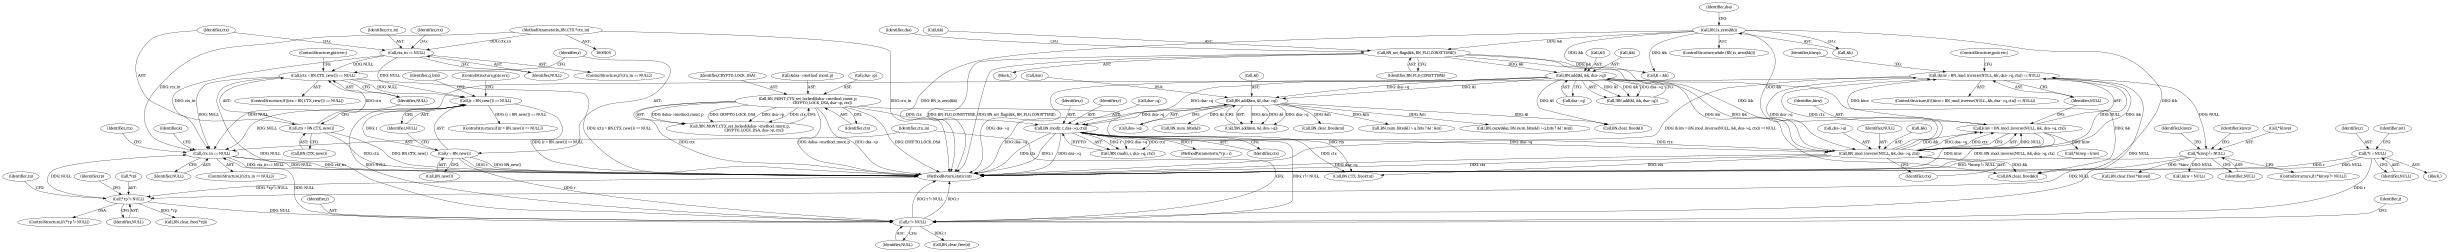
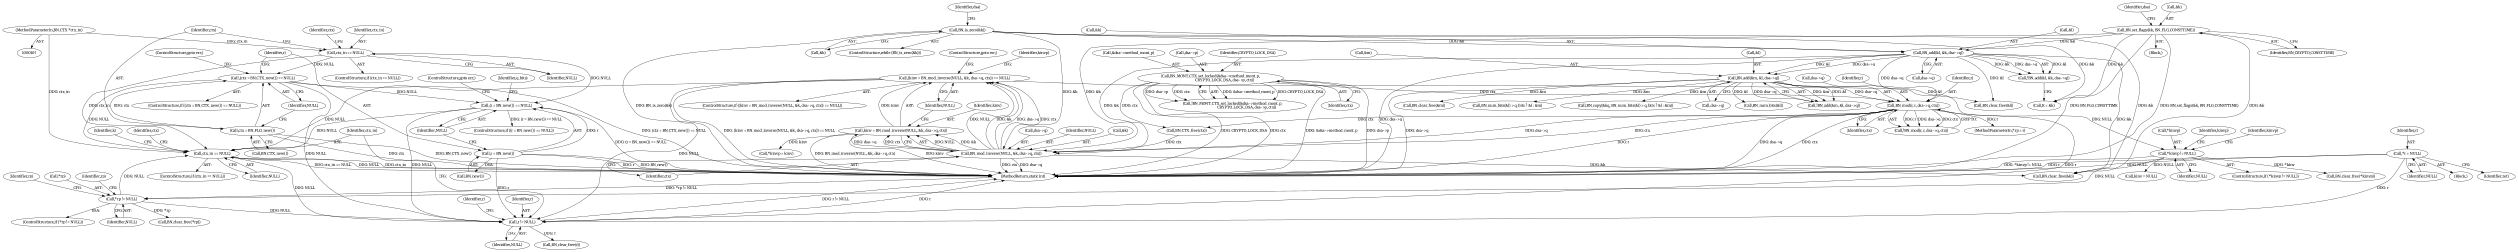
edge "(Call,BN_is_zero(&k))" -> "(Call,BN_set_flags(&k, BN_FLG_CONSTTIME))": removed, label "DDG: &k"
edge "(MethodParameterIn,BN_CTX *ctx_in)" -> "(MethodReturn,static int)": removed, label "DDG: ctx_in"
node "(Identifier,BN_FLG_CONSTTIME)": label "(Identifier,BN_FLG_CONSTTIME)" -> "(Identifier,BN_CRYPTO_CONSTTIME)"
edge "(Call,!BN_add(&l, &k, dsa->q))" -> "(Call,BN_add(&l, &k, dsa->q))": now "(Call,!BN_add(&l, &k, dsa->q))" -> "(Call,K = &k)"
edge "(Call,&m)" -> "(Call,BN_add(&m, &l, dsa->q))": label "DSA: " -> "AST: "
node "(Call,ctx = BN_CTX_new())": label "(Call,ctx = BN_CTX_new())" -> "(Call,ctx = BN_FLG_new())"
edge "(Identifier,ret)" -> "(Call,*r = NULL)": reversed
edge "(Call,r = BN_new())" -> "(Call,BN_new())": label "CFG: " -> "DSA: "
edge "(Call,BN_mod_inverse(NULL, &k, dsa->q, ctx))" -> "(Call,BN_CTX_free(ctx))": reversed
edge "(Call,*kinvp != NULL)" -> "(ControlStructure,if (*kinvp != NULL))": label "CFG: " -> "AST: "
edge "(Call,BN_mod(r, r, dsa->q, ctx))" -> "(Call,r != NULL)": label "DDG: r != NULL" -> "DDG: r"
